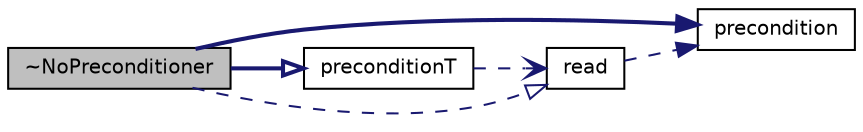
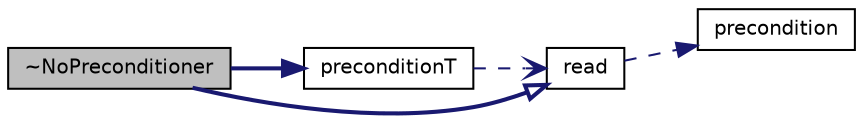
edge "~NoPreconditioner" -> "precondition": removed
edge "~NoPreconditioner" -> "preconditionT": arrowhead onormal -> normal
edge "~NoPreconditioner" -> "read": style dashed -> bold
